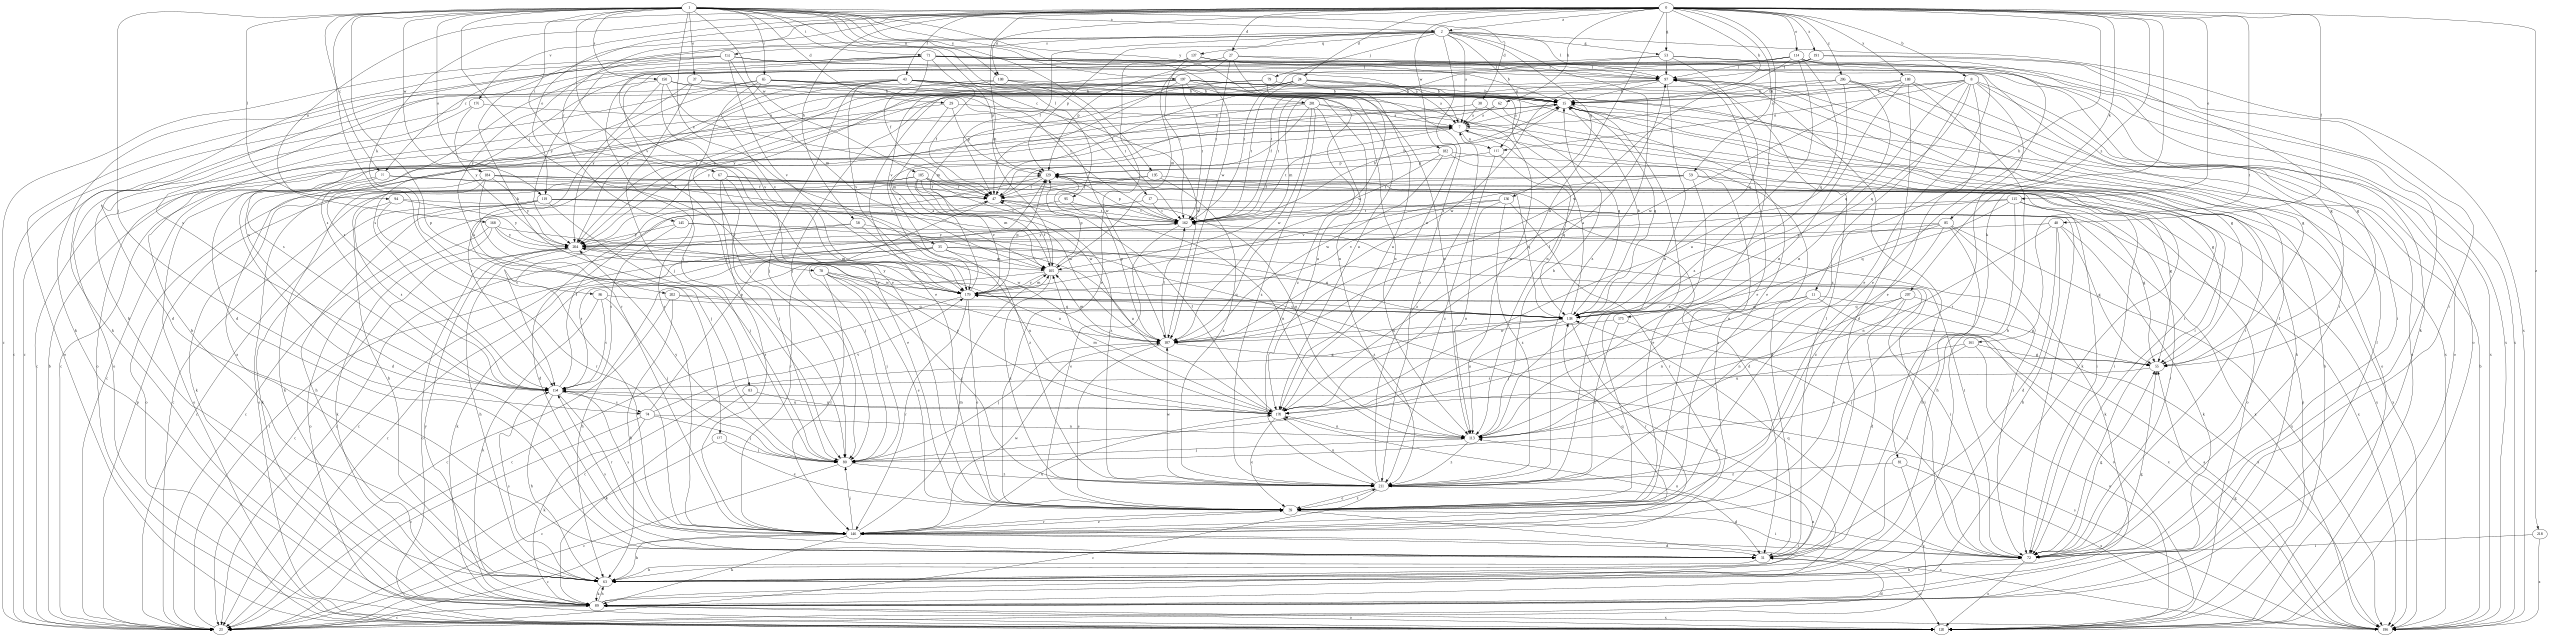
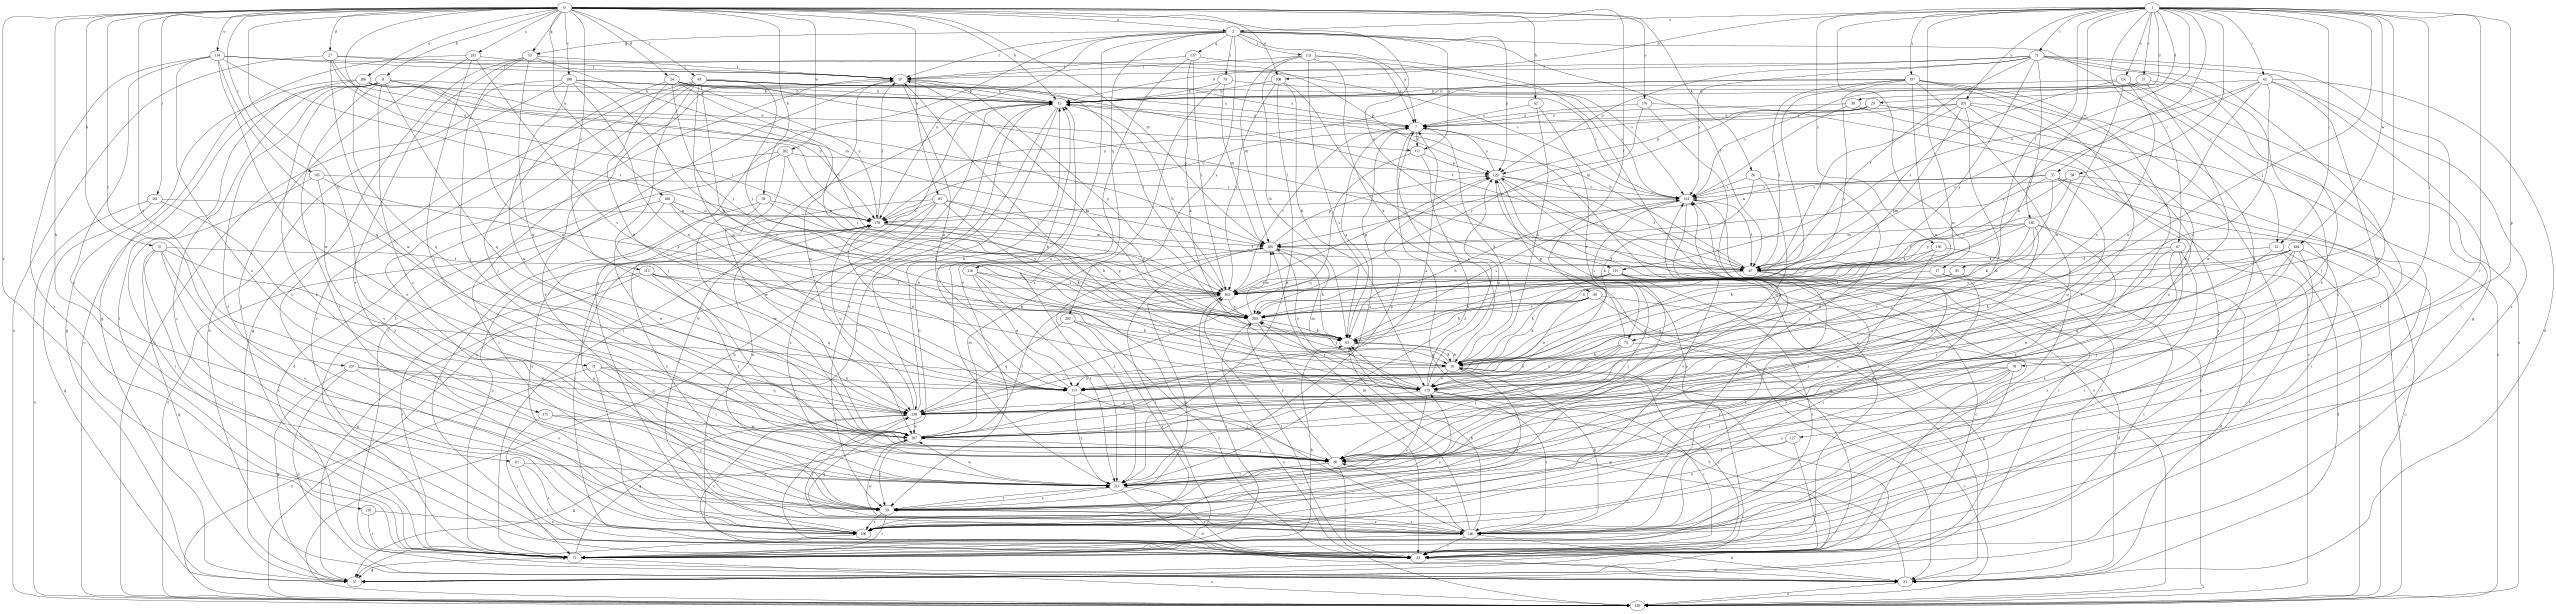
edge "129" -> "7": added, label "a"
node "136": label "136" -> "116"
node "83": removed
edge "176" -> "211": added, label "z"
